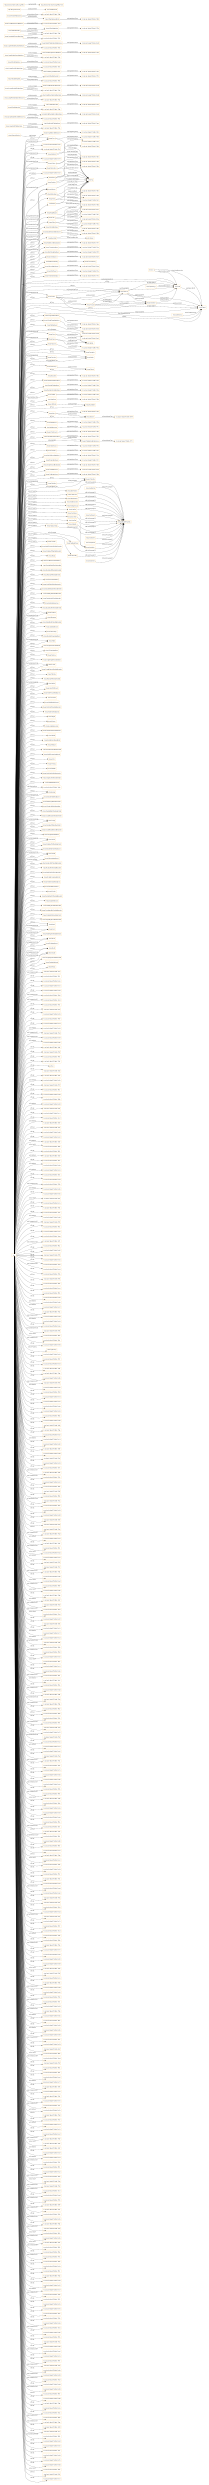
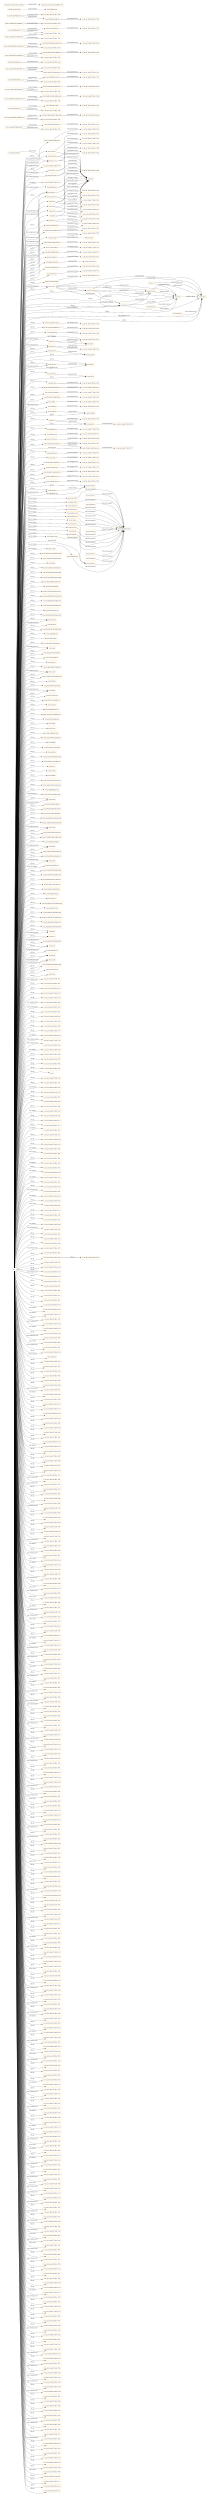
edge "NULL" -> "-1cca2ca6:166a6773d46:-7eeb": now "-1cca2ca6:166a6773d46:-7e05" -> "-1cca2ca6:166a6773d46:-7eeb"
